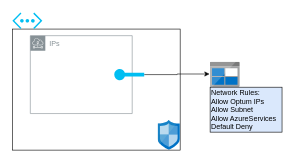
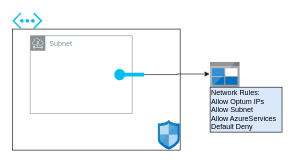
node "IPs": label "IPs" -> "Subnet"
